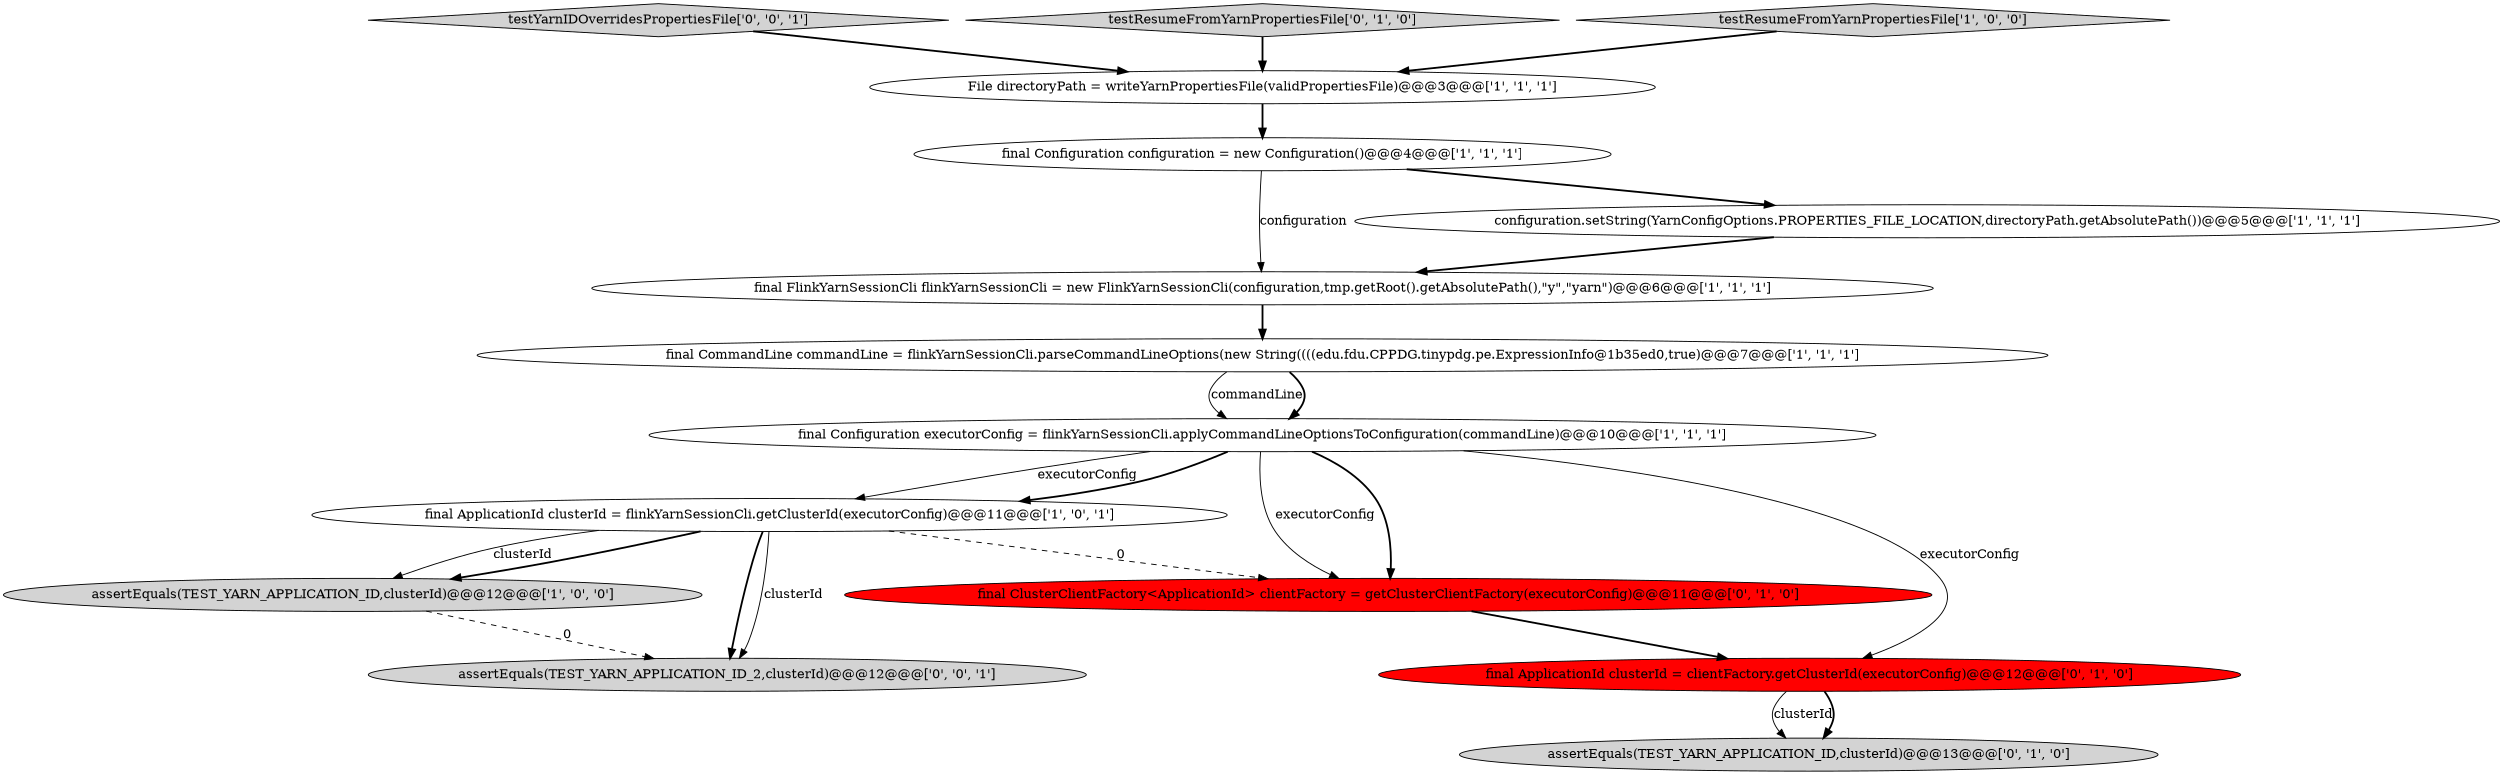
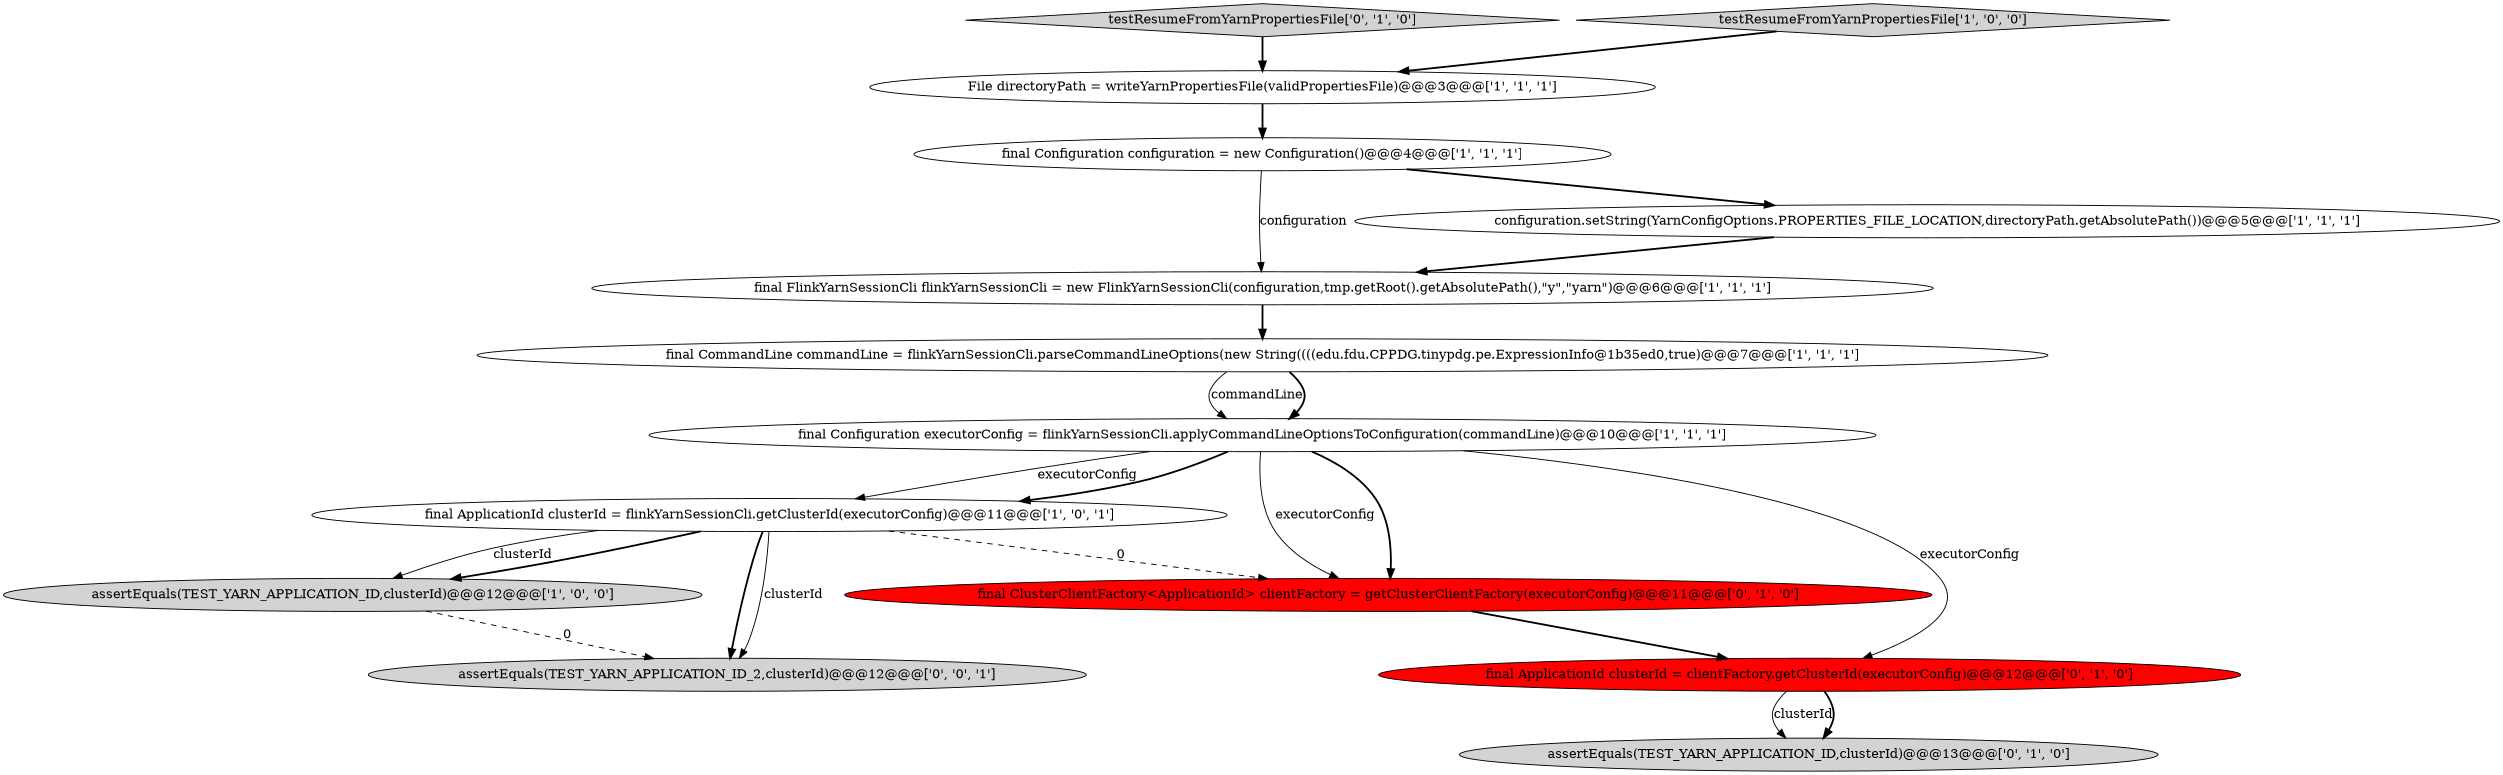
node "testYarnIDOverridesPropertiesFile['0', '0', '1']": removed
